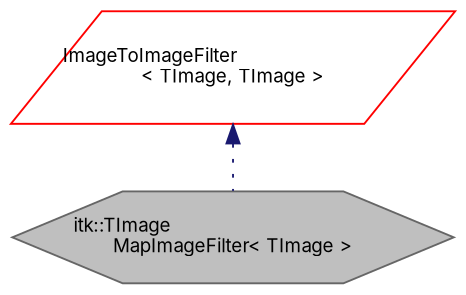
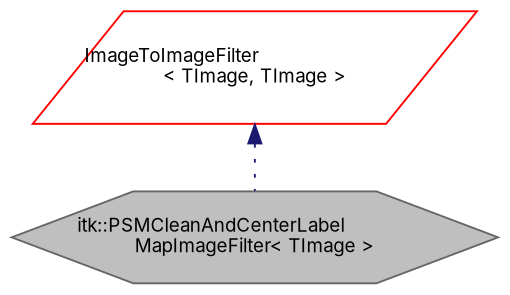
node "itk::TImage MapImageFilter< TImage >": label "itk::TImage MapImageFilter< TImage >" -> "itk::PSMCleanAndCenterLabel MapImageFilter< TImage >"
